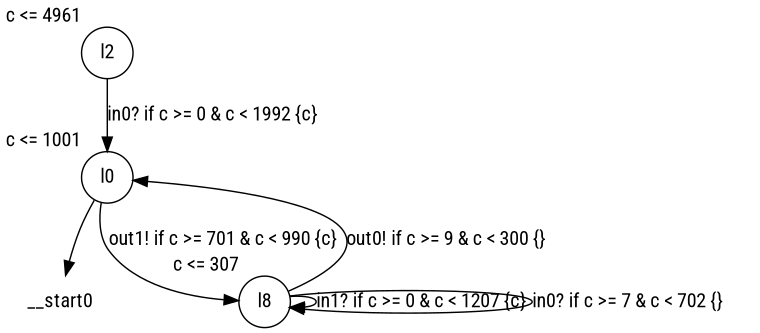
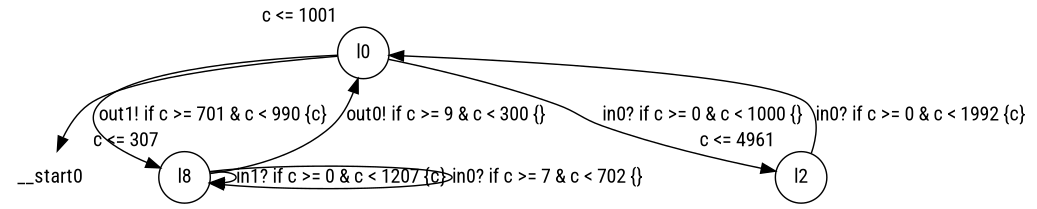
edge "l0 c <= 1001" -> "l2 c <= 4961": added, label "in0? if c >= 0 & c < 1000 {}"
